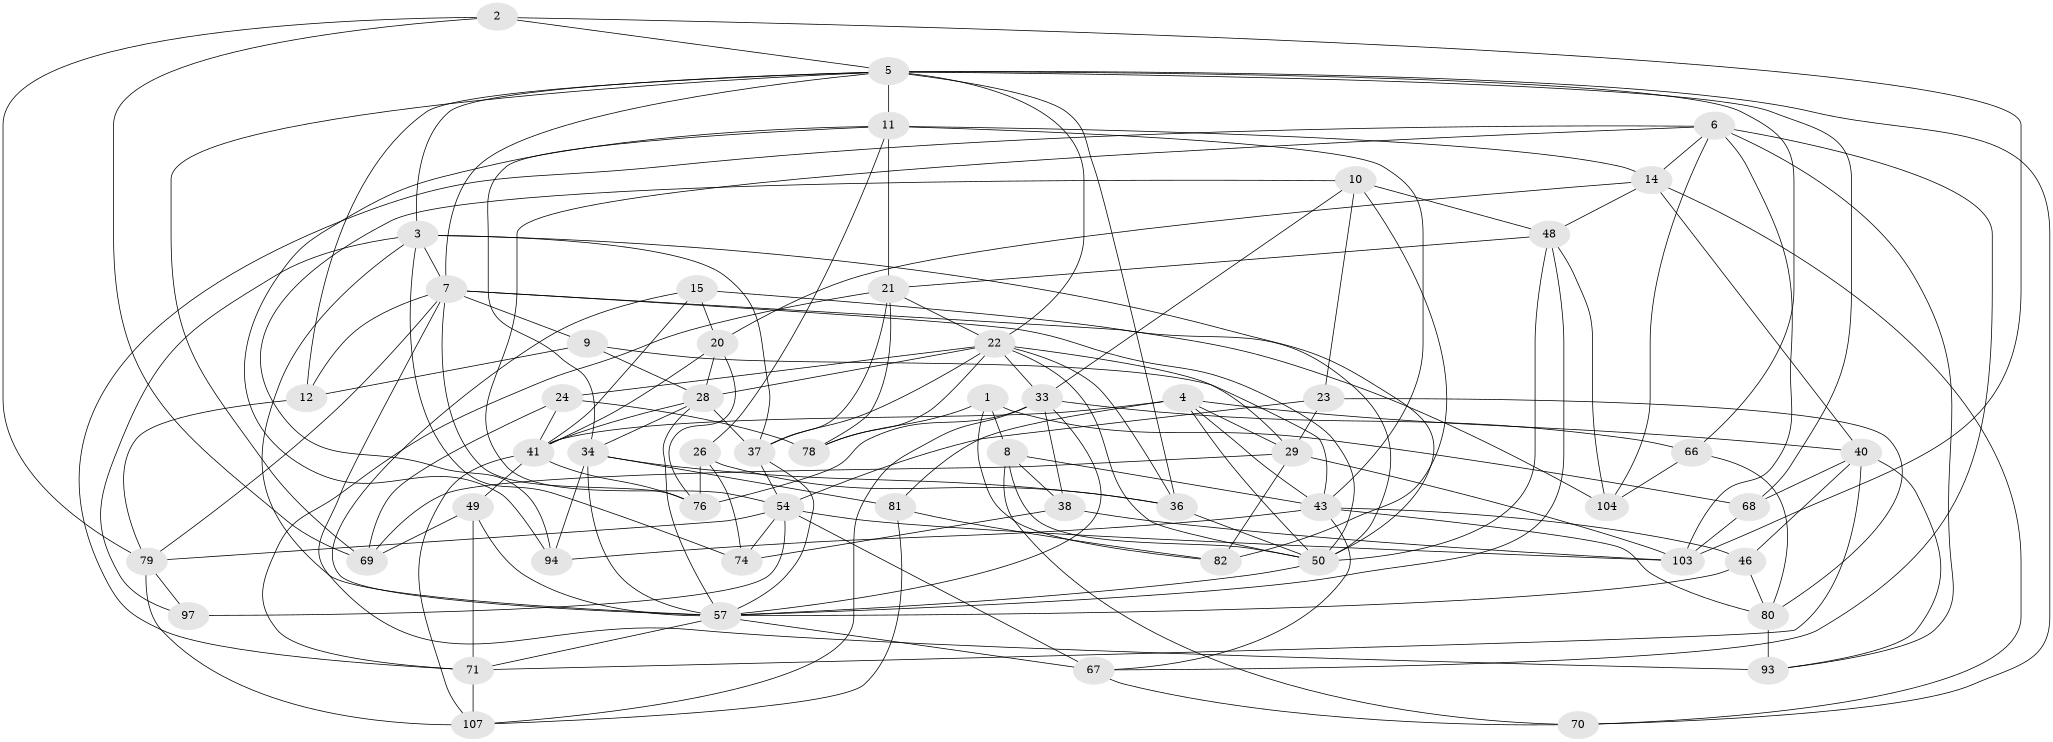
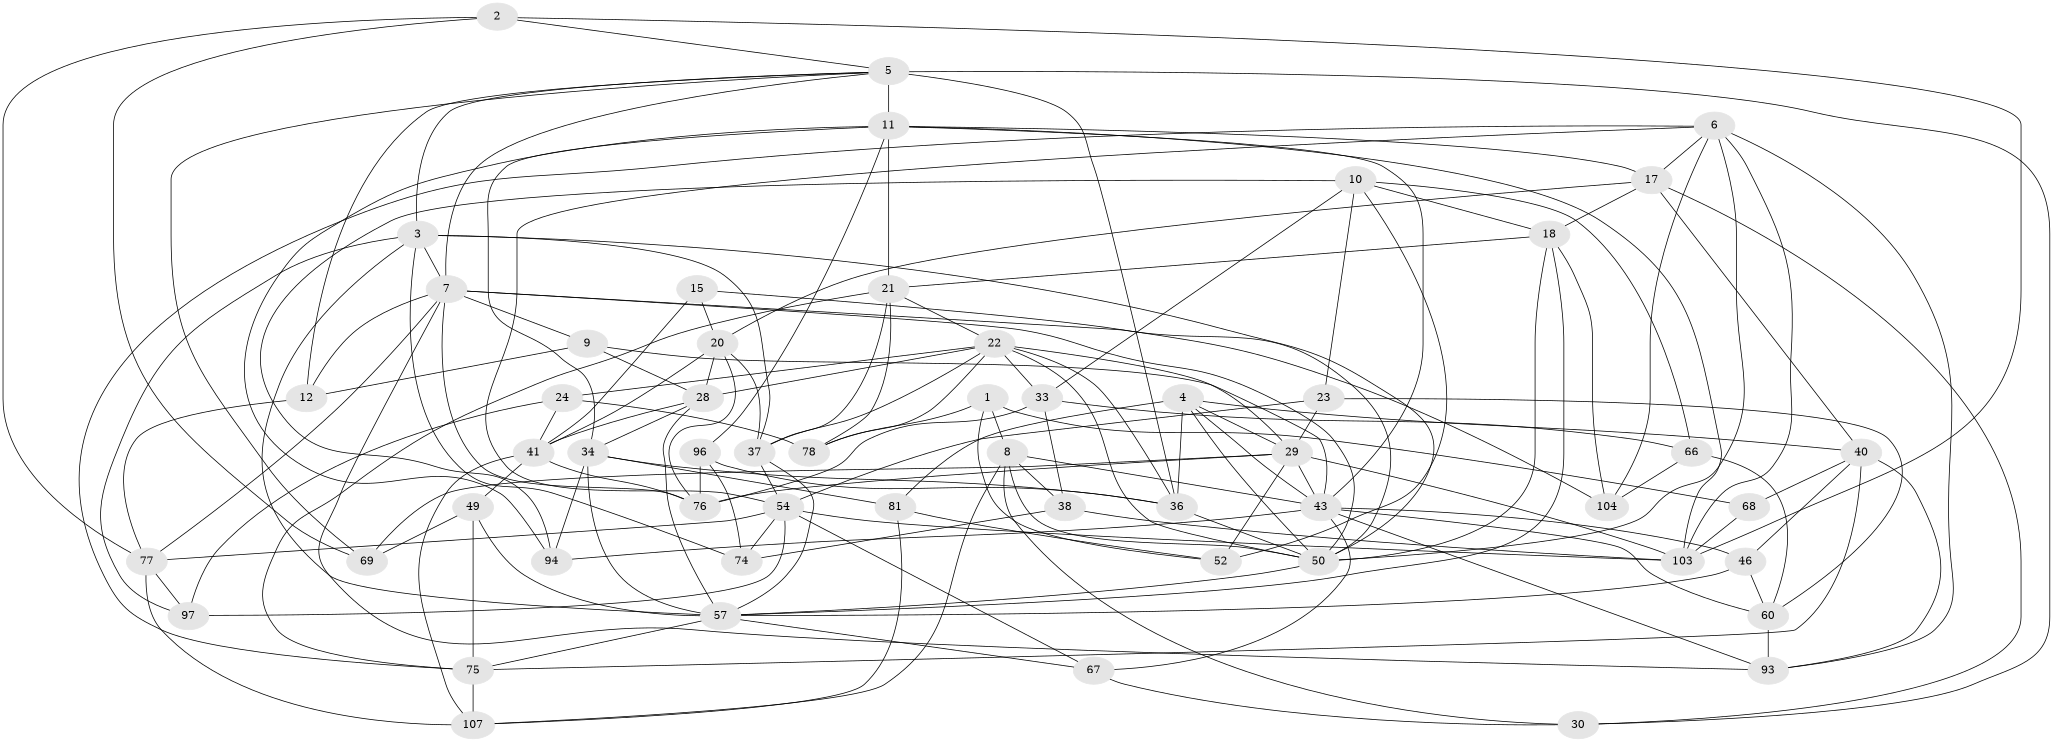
edge "5" -- "68": removed
edge "5" -- "66": now "10" -- "66"
edge "5" -- "22": removed
edge "11" -- "103": added
node "14": label "14" -> "17"
node "48": label "48" -> "18"
edge "4" -- "41": now "4" -- "36"
edge "28" -- "37": now "20" -- "37"
node "26": label "26" -> "96"
edge "24" -- "69": now "24" -- "97"
edge "29" -- "76": added
edge "29" -- "43": added
edge "15" -- "57": removed
node "79": label "79" -> "77"
node "82": label "82" -> "52"
edge "33" -- "57": removed
edge "43" -- "93": added
node "80": label "80" -> "60"
edge "6" -- "67": now "6" -- "50"
edge "33" -- "107": now "8" -- "107"
node "71": label "71" -> "75"
node "70": label "70" -> "30"
